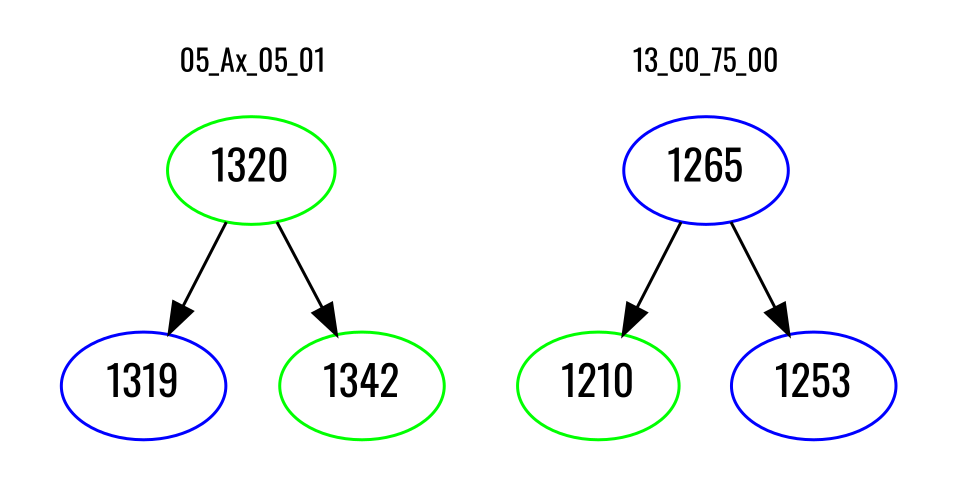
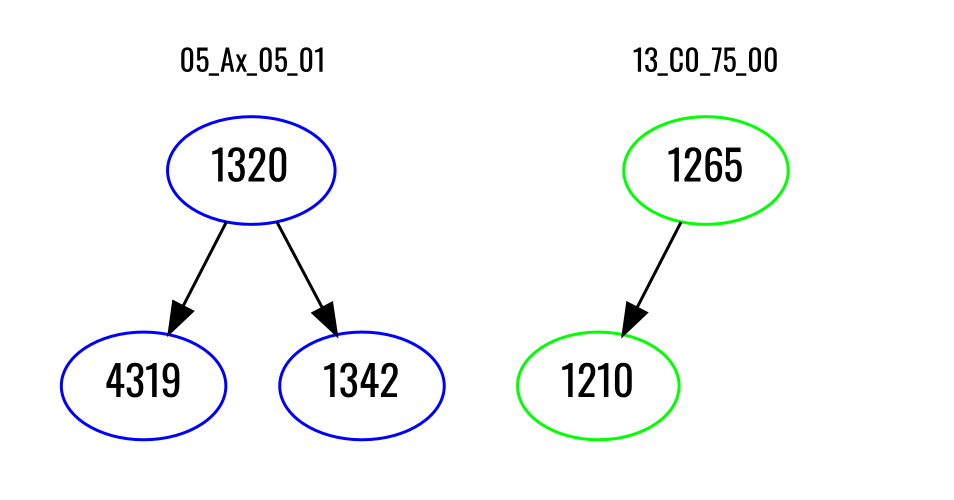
node "1320": color green -> blue
node "1265": color blue -> green
node "1319": label "1319" -> "4319"
node "1342": color green -> blue
node "1253": removed
